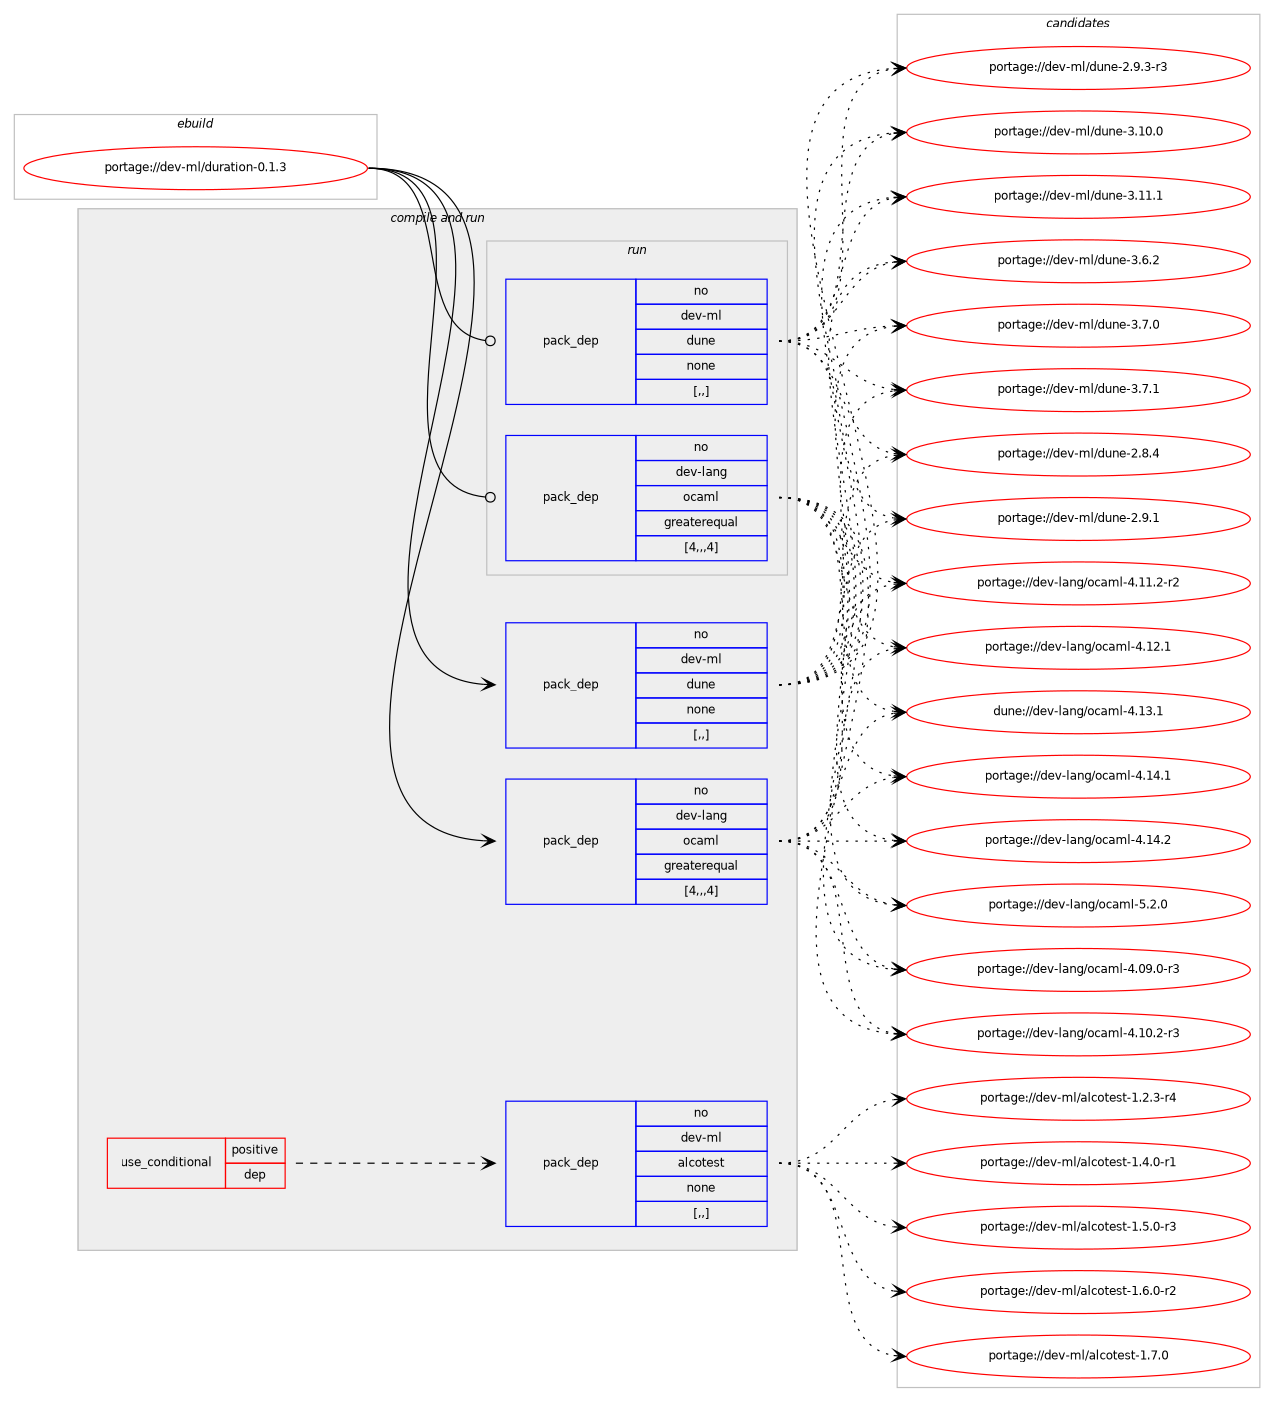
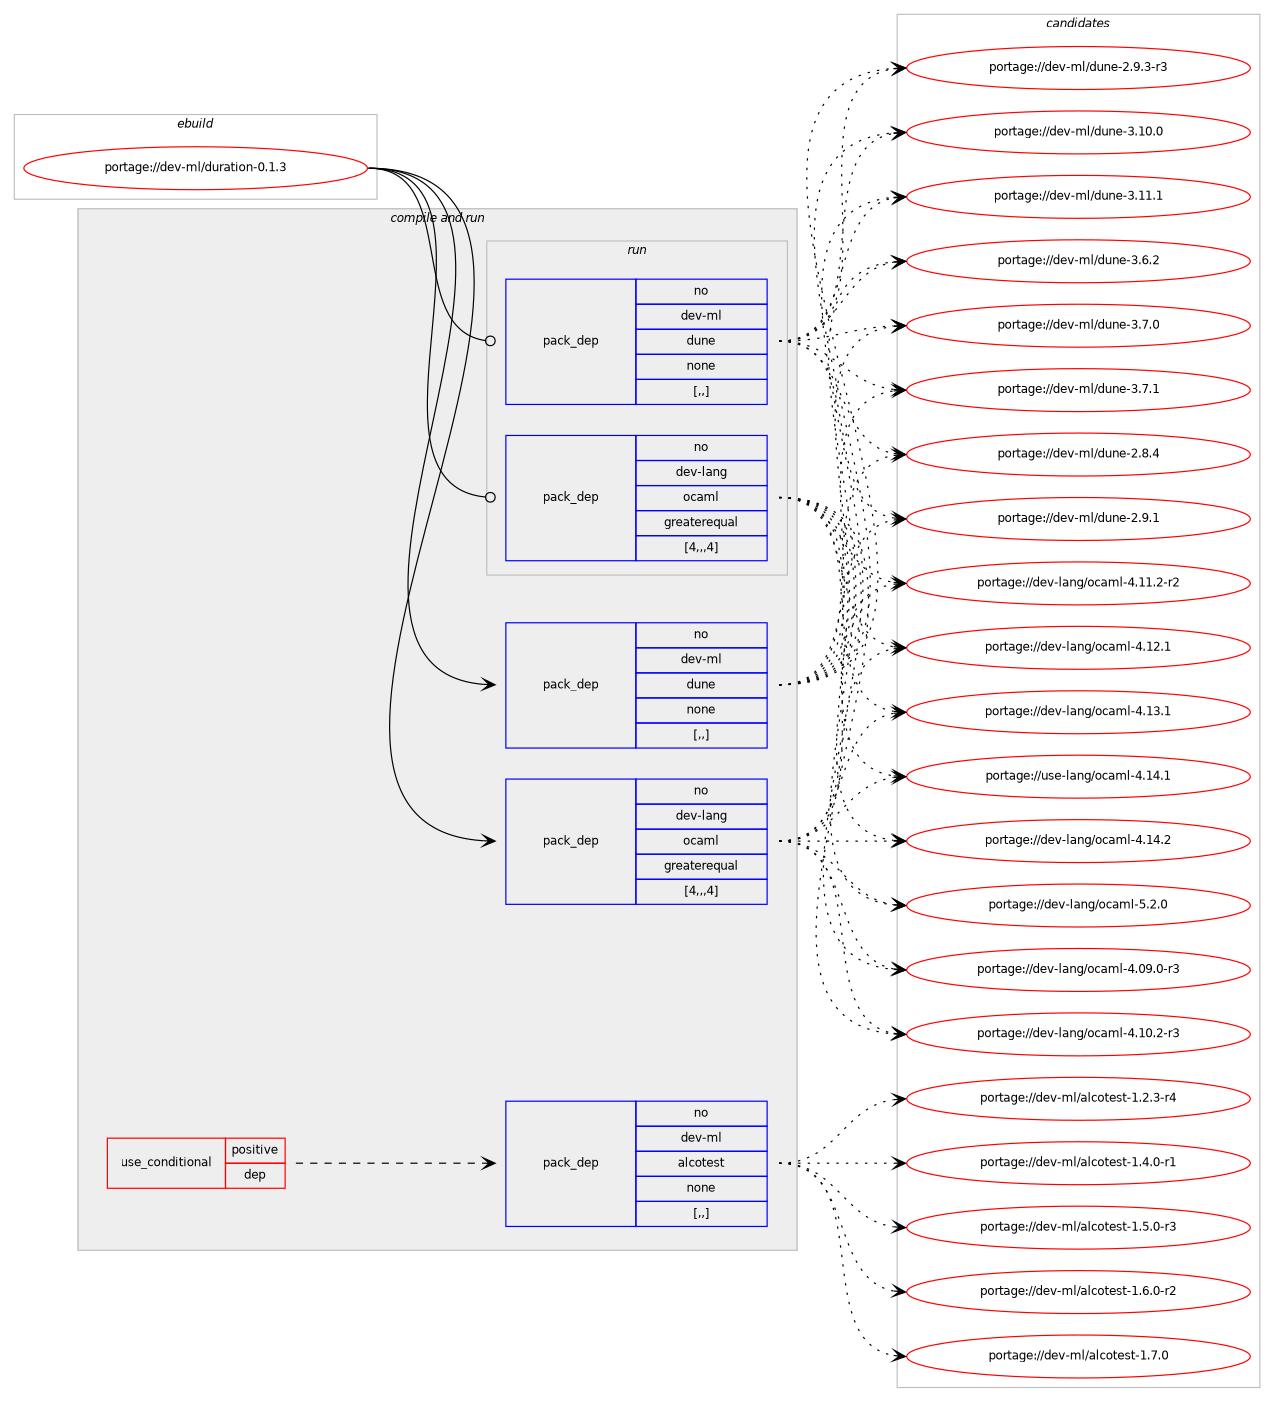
node "dune://dev-lang/ocaml-4.13.1": label "dune://dev-lang/ocaml-4.13.1" -> "portage://dev-lang/ocaml-4.13.1"
node "portage://dev-lang/ocaml-4.14.1": label "portage://dev-lang/ocaml-4.14.1" -> "portage://use-lang/ocaml-4.14.1"
